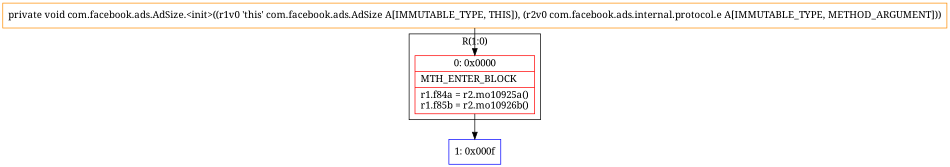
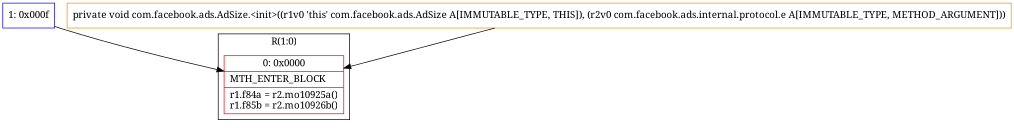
edge "0: 0x0000" -> "1: 0x000f": reversed
